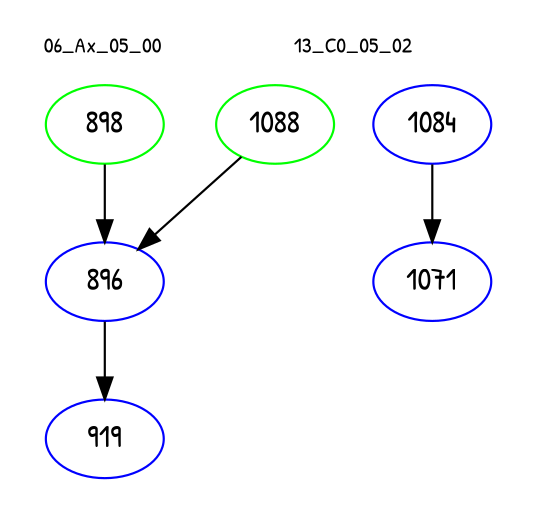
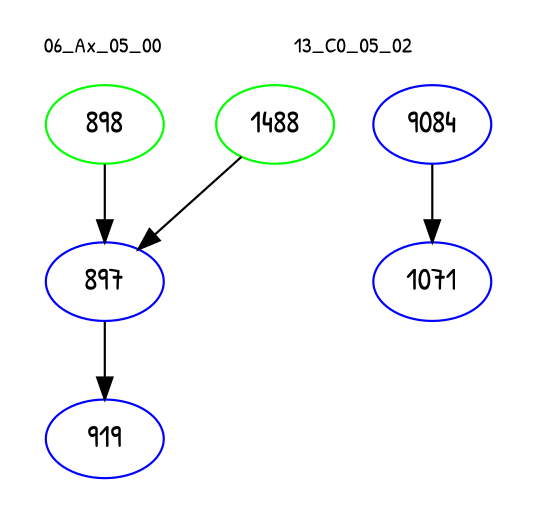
node "1088": label "1088" -> "1488"
node "1084": label "1084" -> "9084"
node "896": label "896" -> "897"
